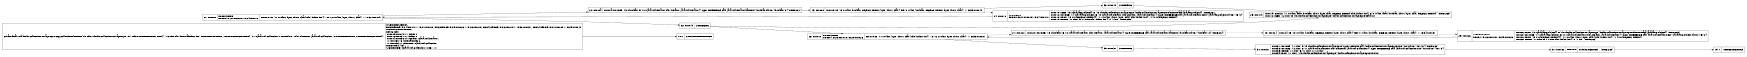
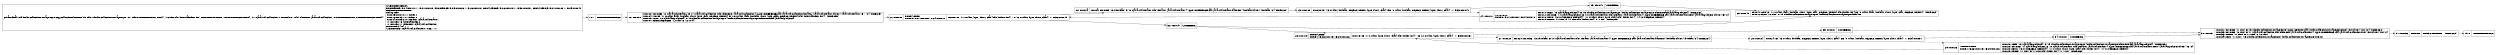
node "20: 0x0000": added
node "18: ?": text "CONST_ENTER_BLOCK" -> "MTH_ENTER_BLOCK"
node "34: 0x0031": added
